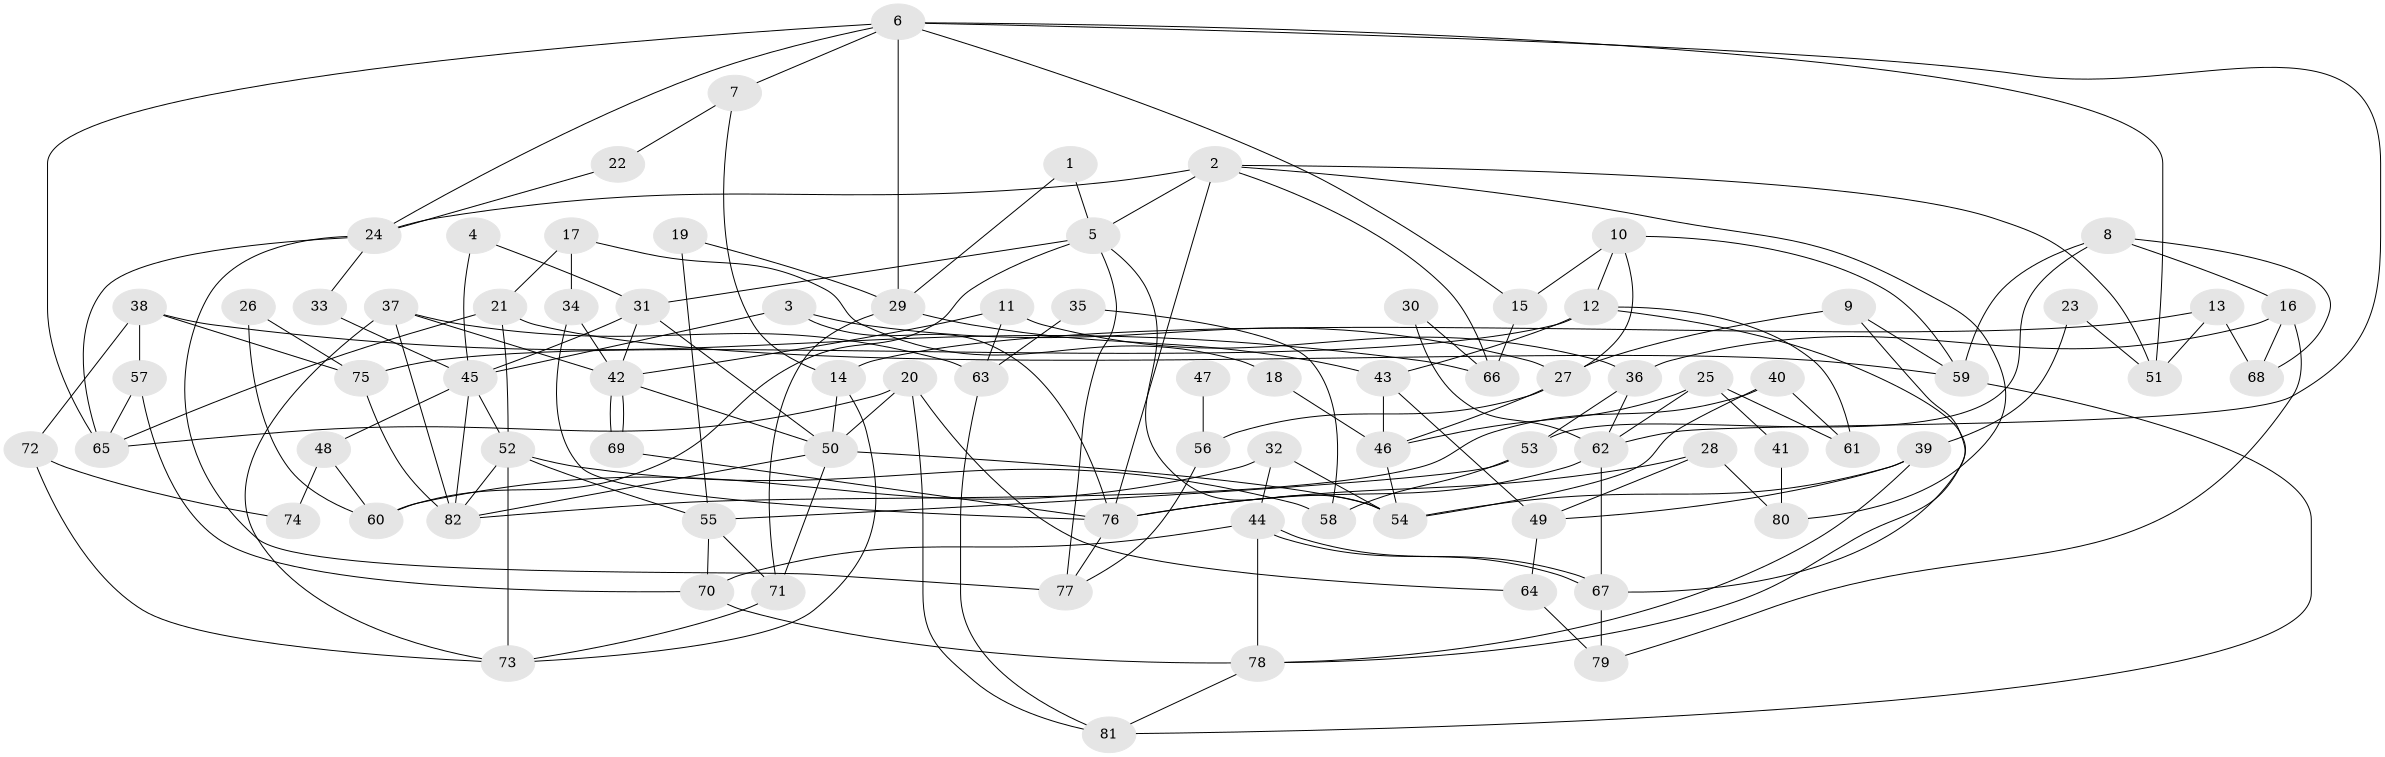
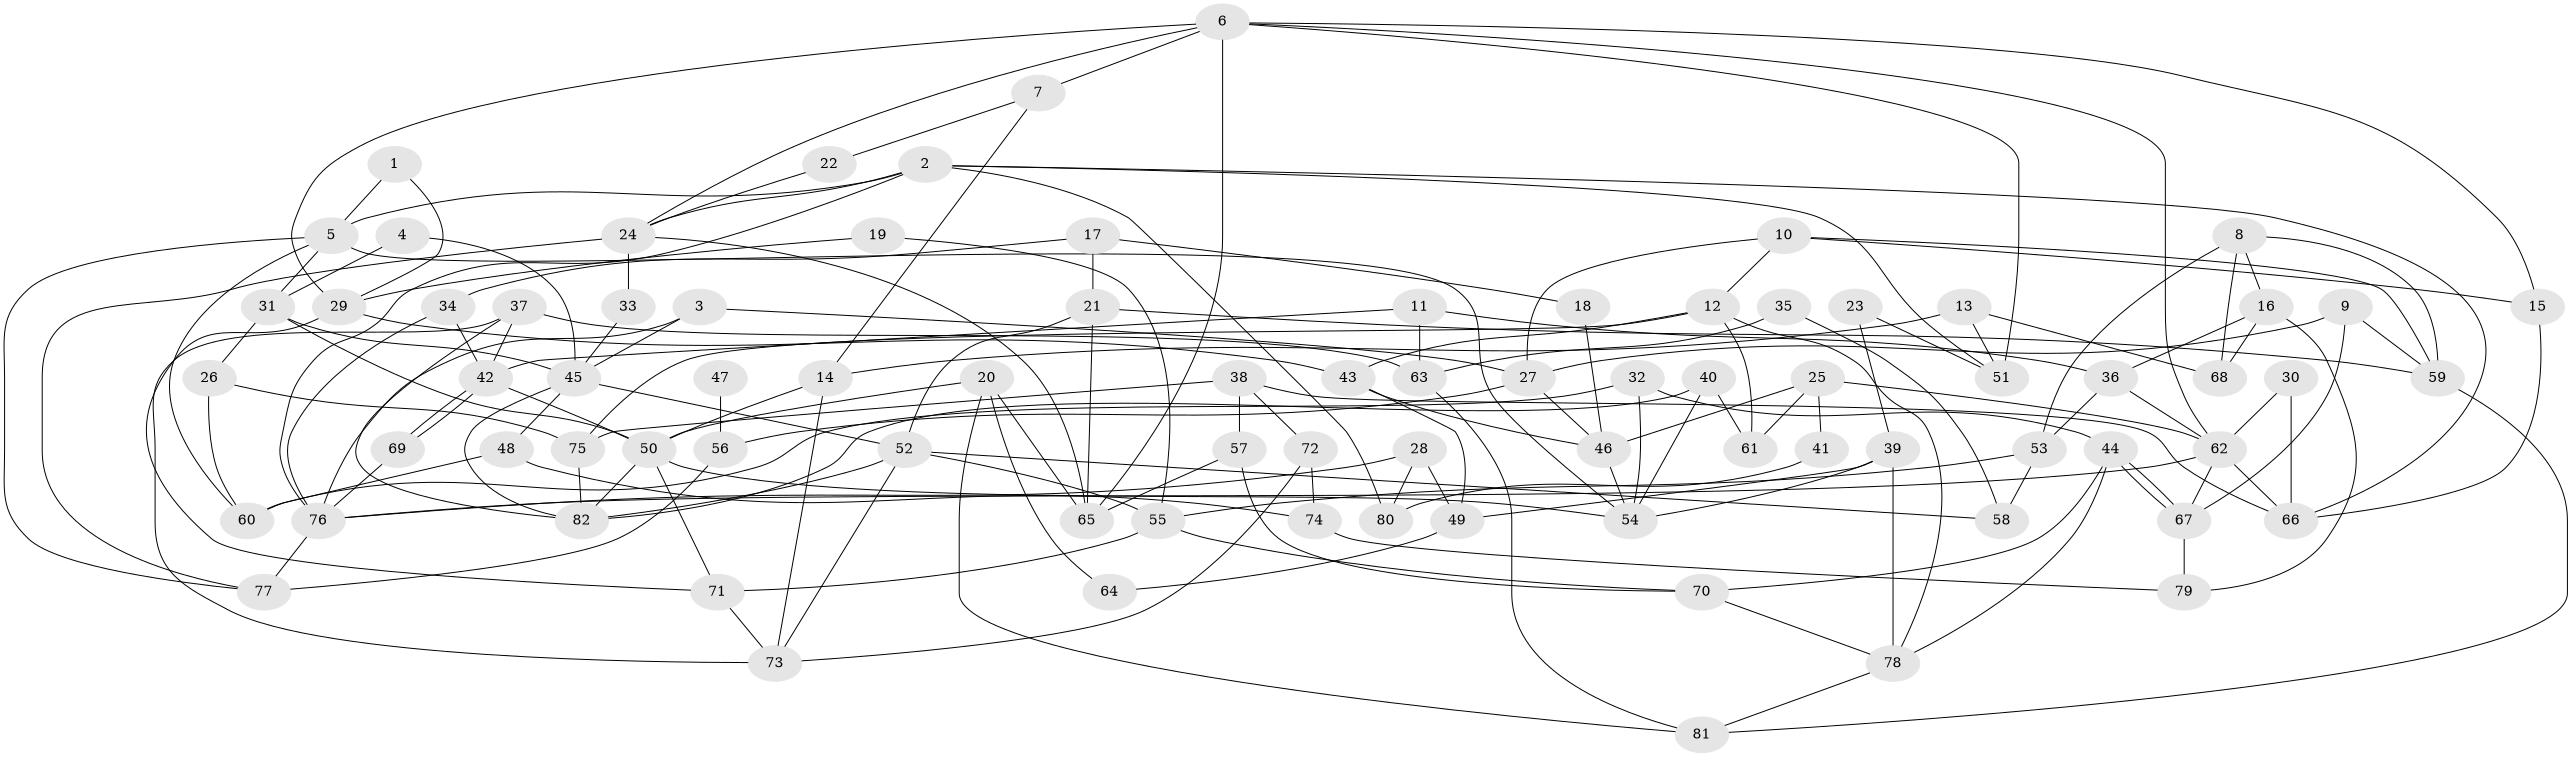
edge "31" -- "42": now "31" -- "26"
edge "62" -- "66": added
edge "64" -- "79": now "74" -- "79"
